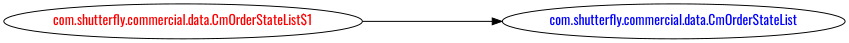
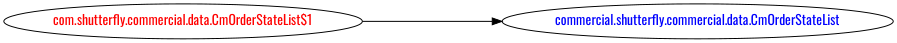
node "com.shutterfly.commercial.data.CmOrderStateList": label "com.shutterfly.commercial.data.CmOrderStateList" -> "commercial.shutterfly.commercial.data.CmOrderStateList"
